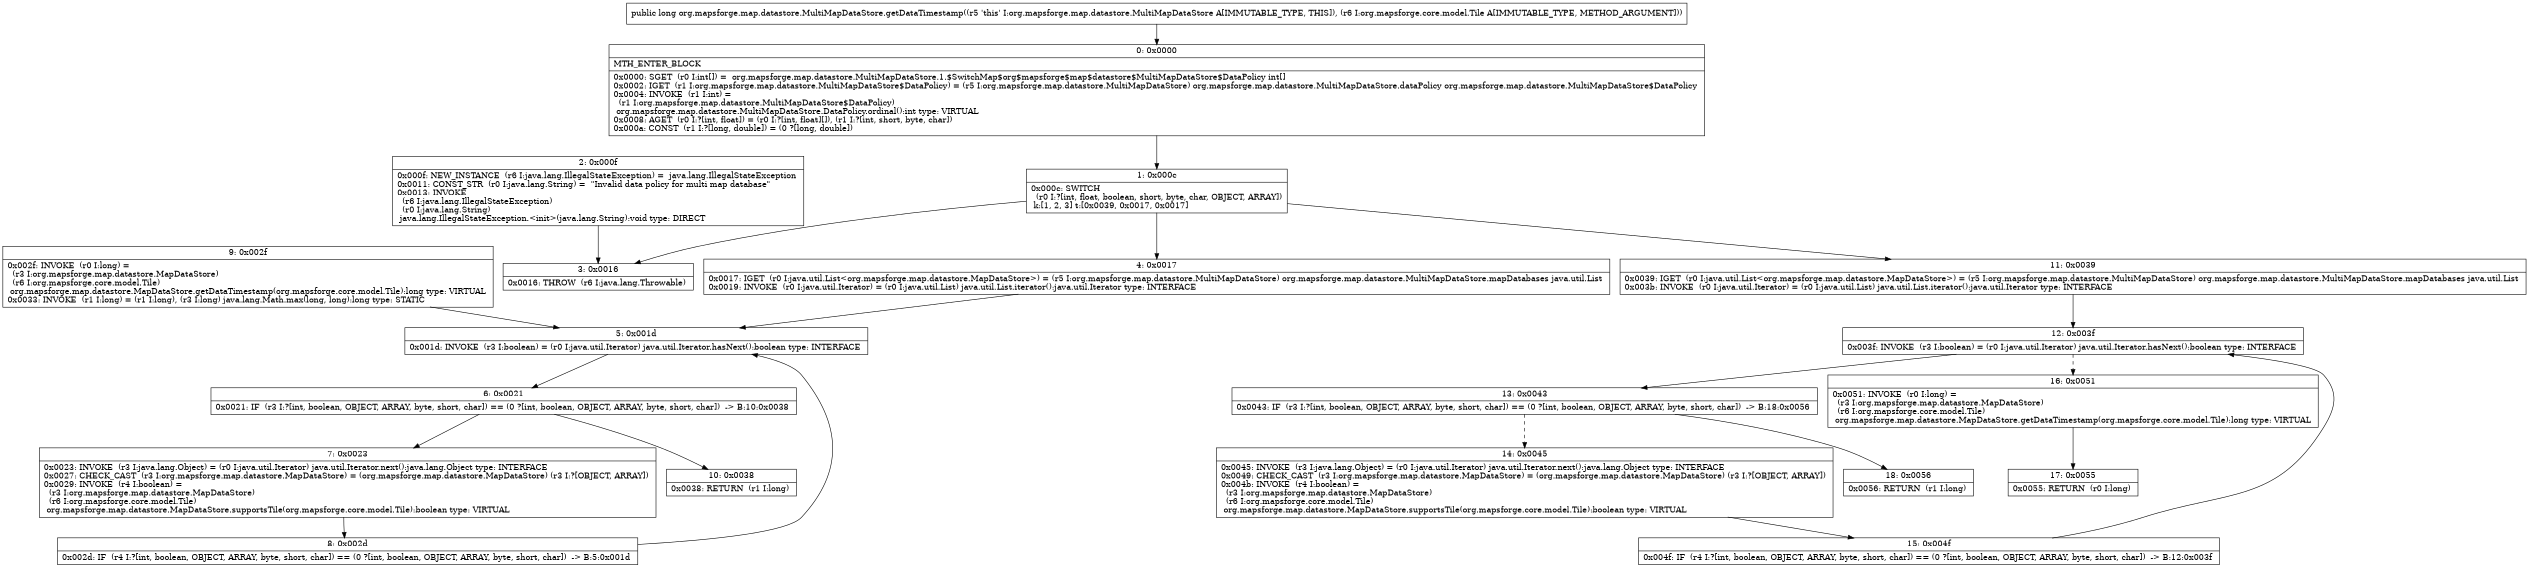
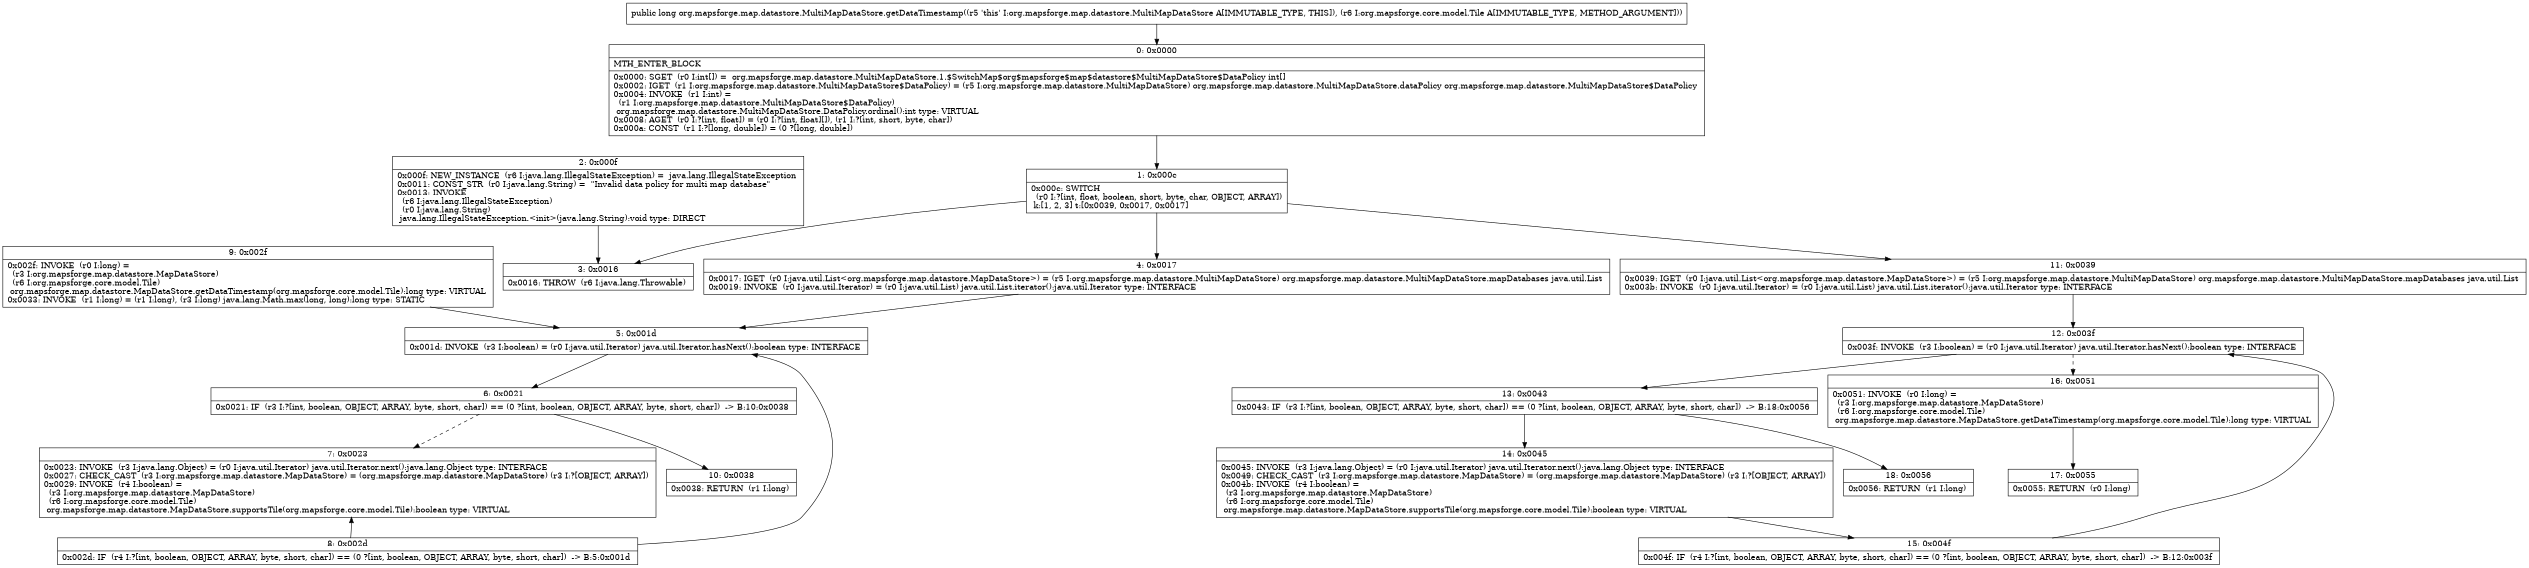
edge "13: 0x0043" -> "14: 0x0045": style dashed -> solid
edge "6: 0x0021" -> "7: 0x0023": style solid -> dashed
edge "7: 0x0023" -> "8: 0x002d": reversed
